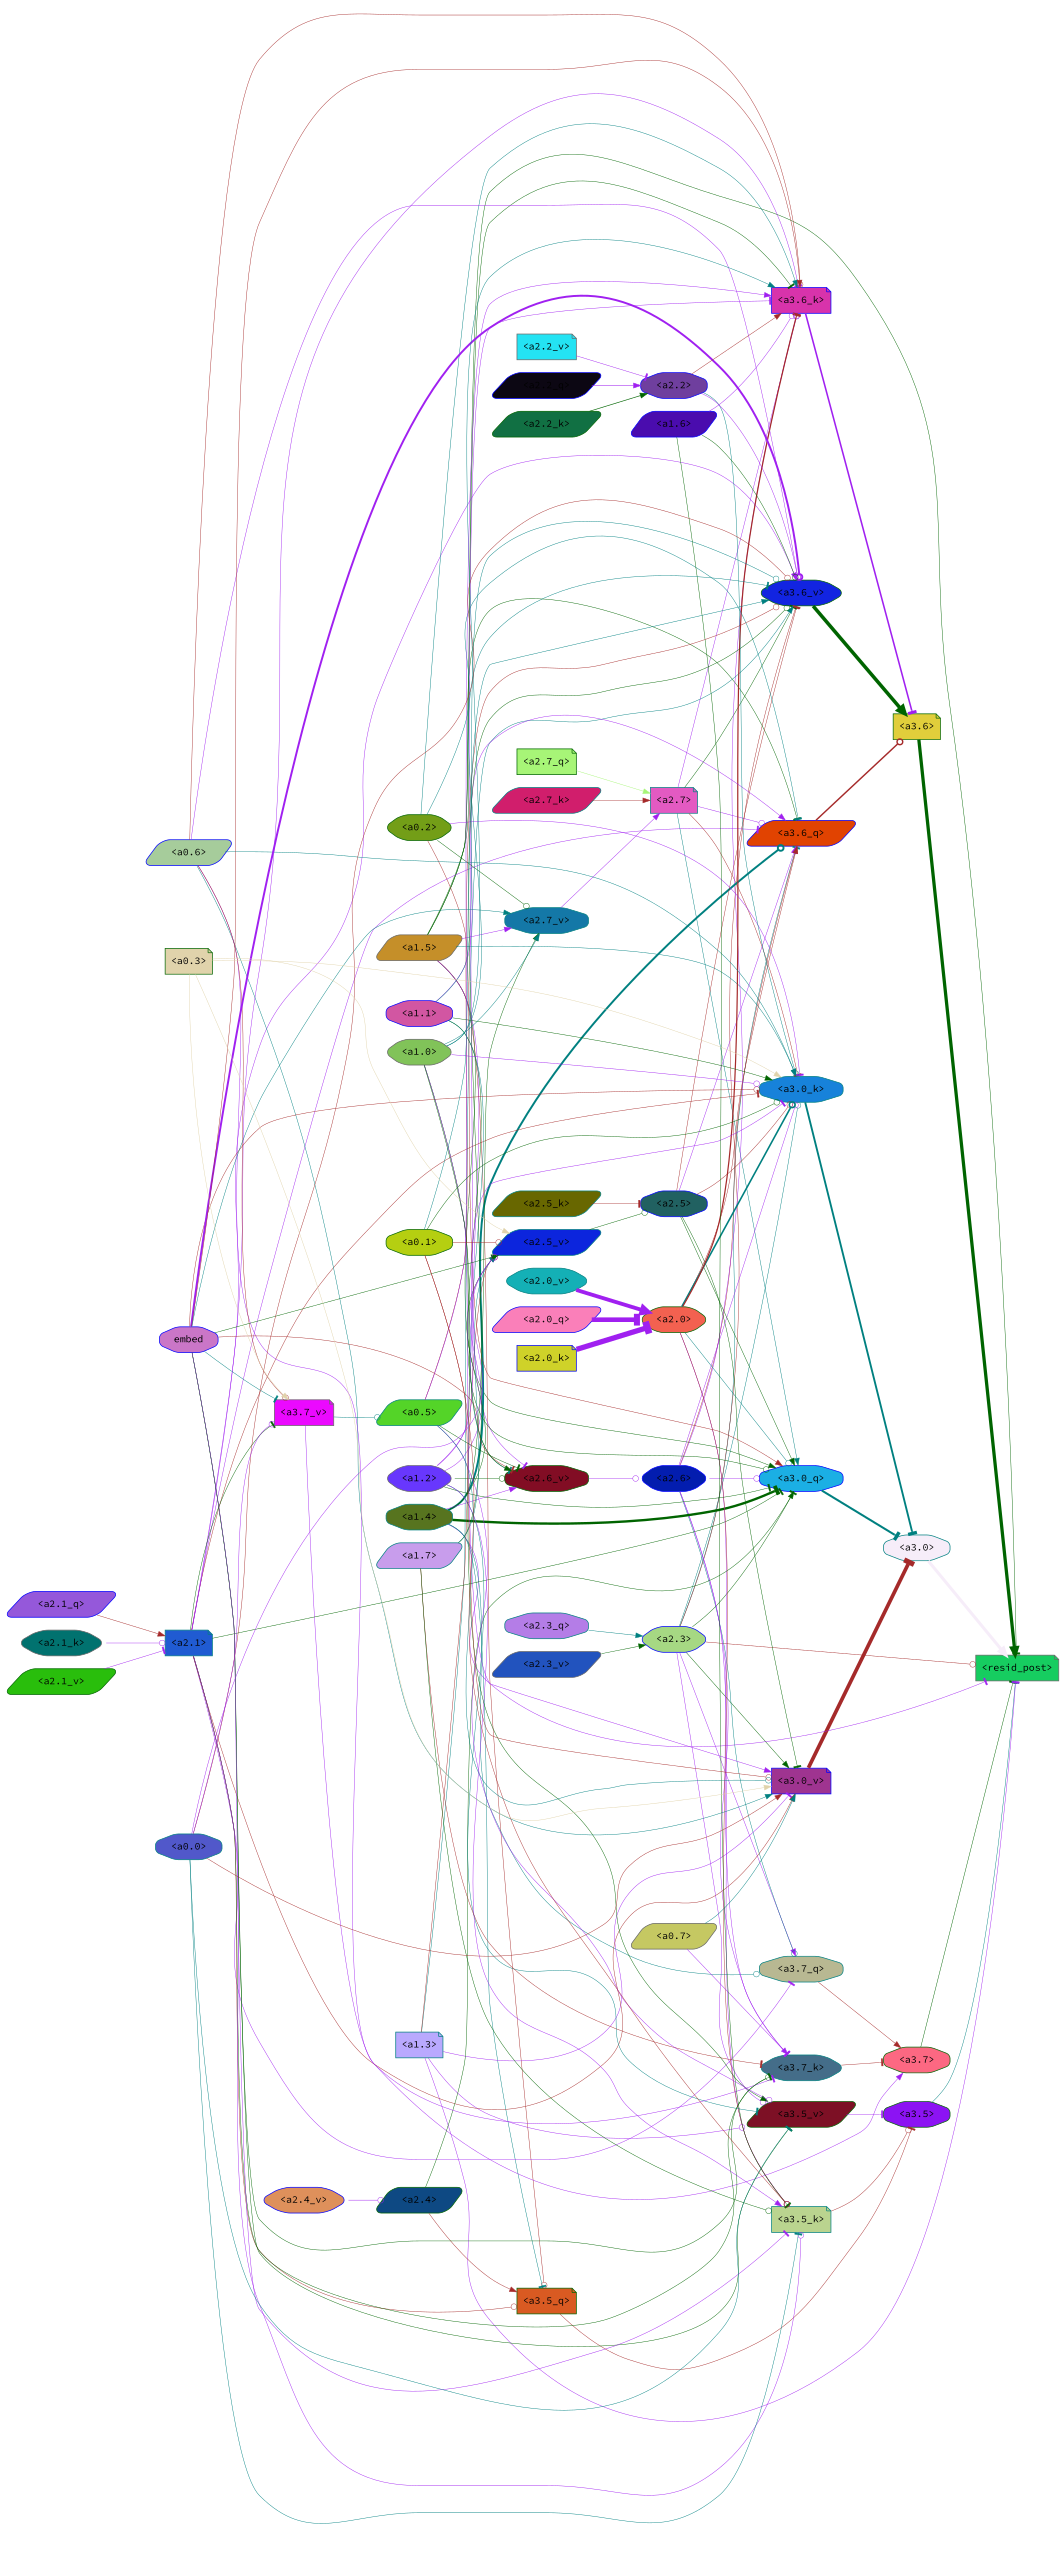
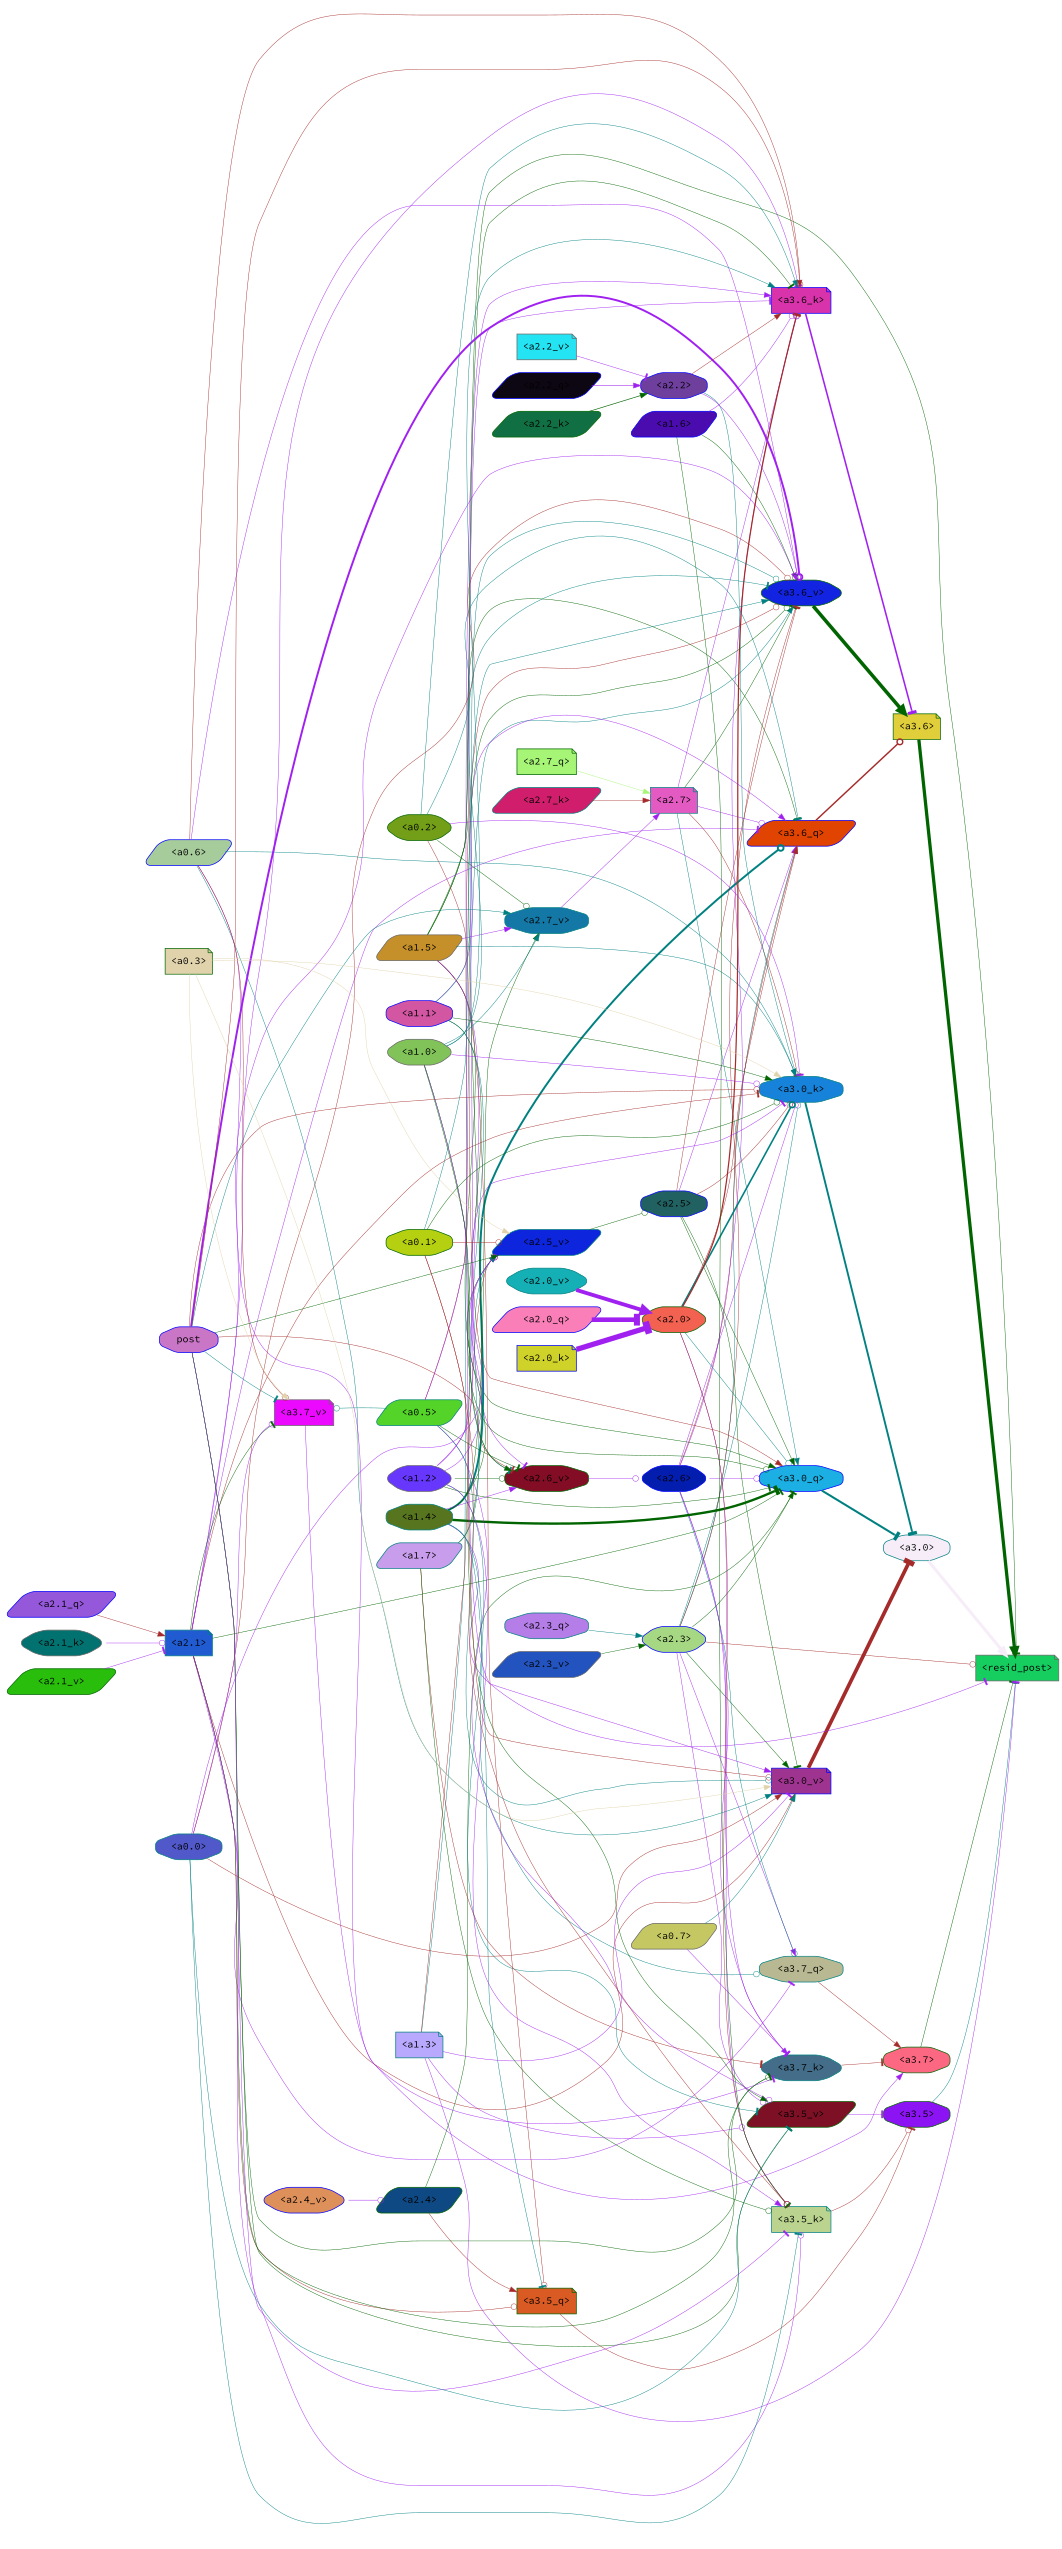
node "<a2.5_k>": removed
edge "<a2.3>" -> "<a3.6_q>": arrowhead tee -> normal
node "embed": label "embed" -> "post"
edge "<a3.7_v>" -> "<a0.5>": reversed
